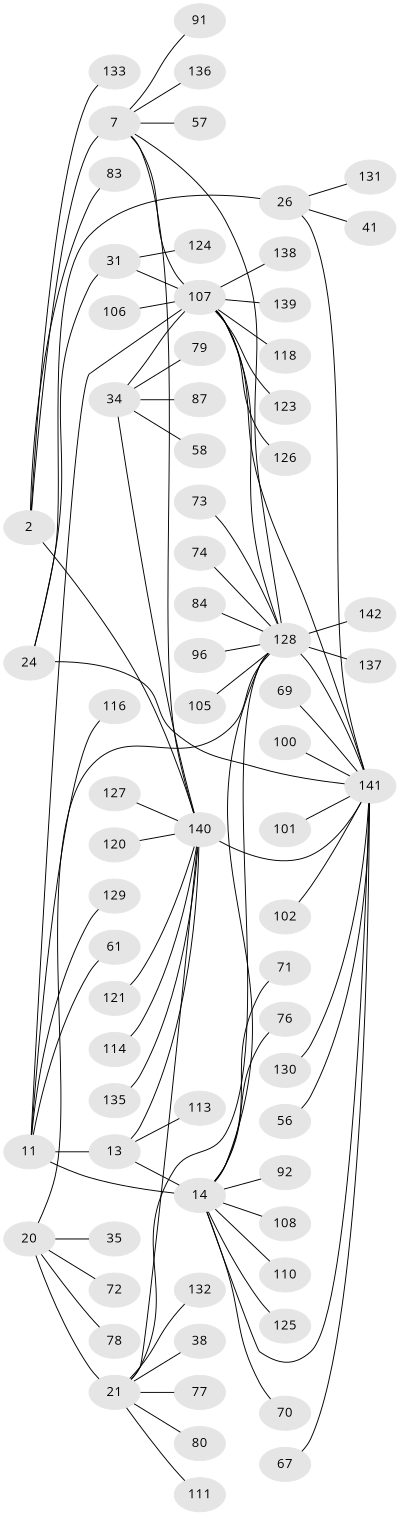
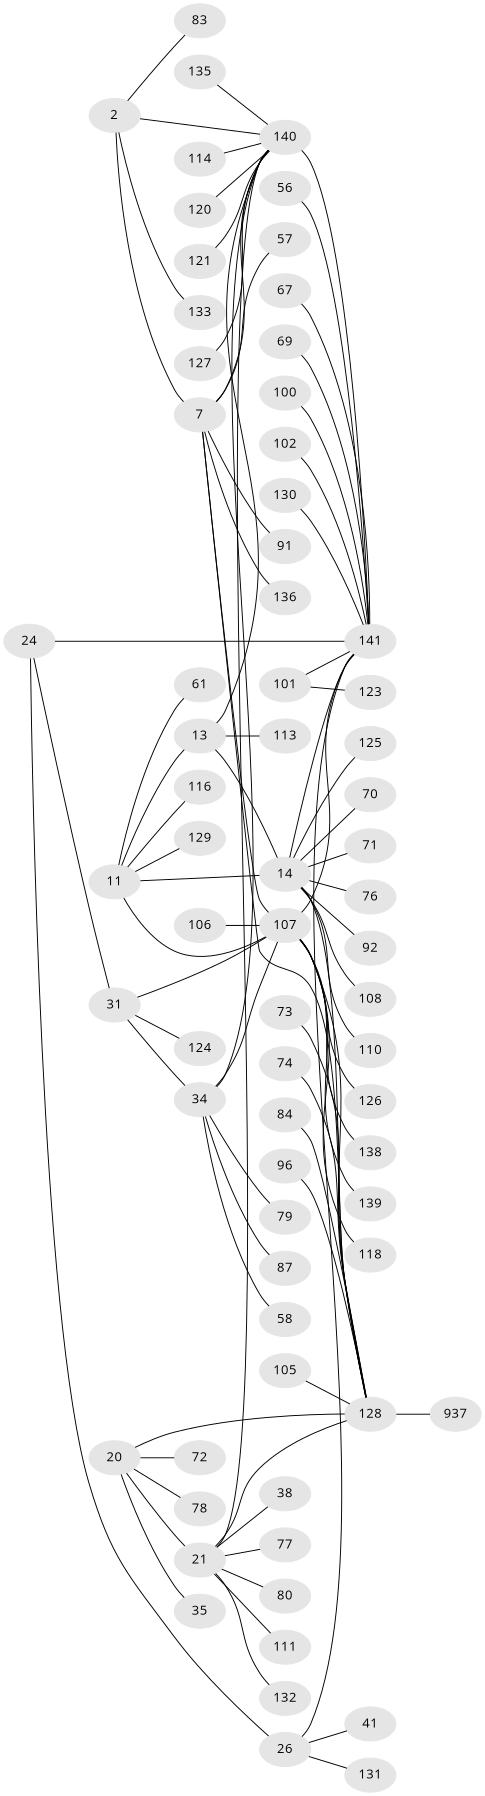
edge "107" -- "123": now "101" -- "123"
node "142": removed
node "137": label "137" -> "937"
edge "128" -- "141": removed
edge "31" -- "34": added
